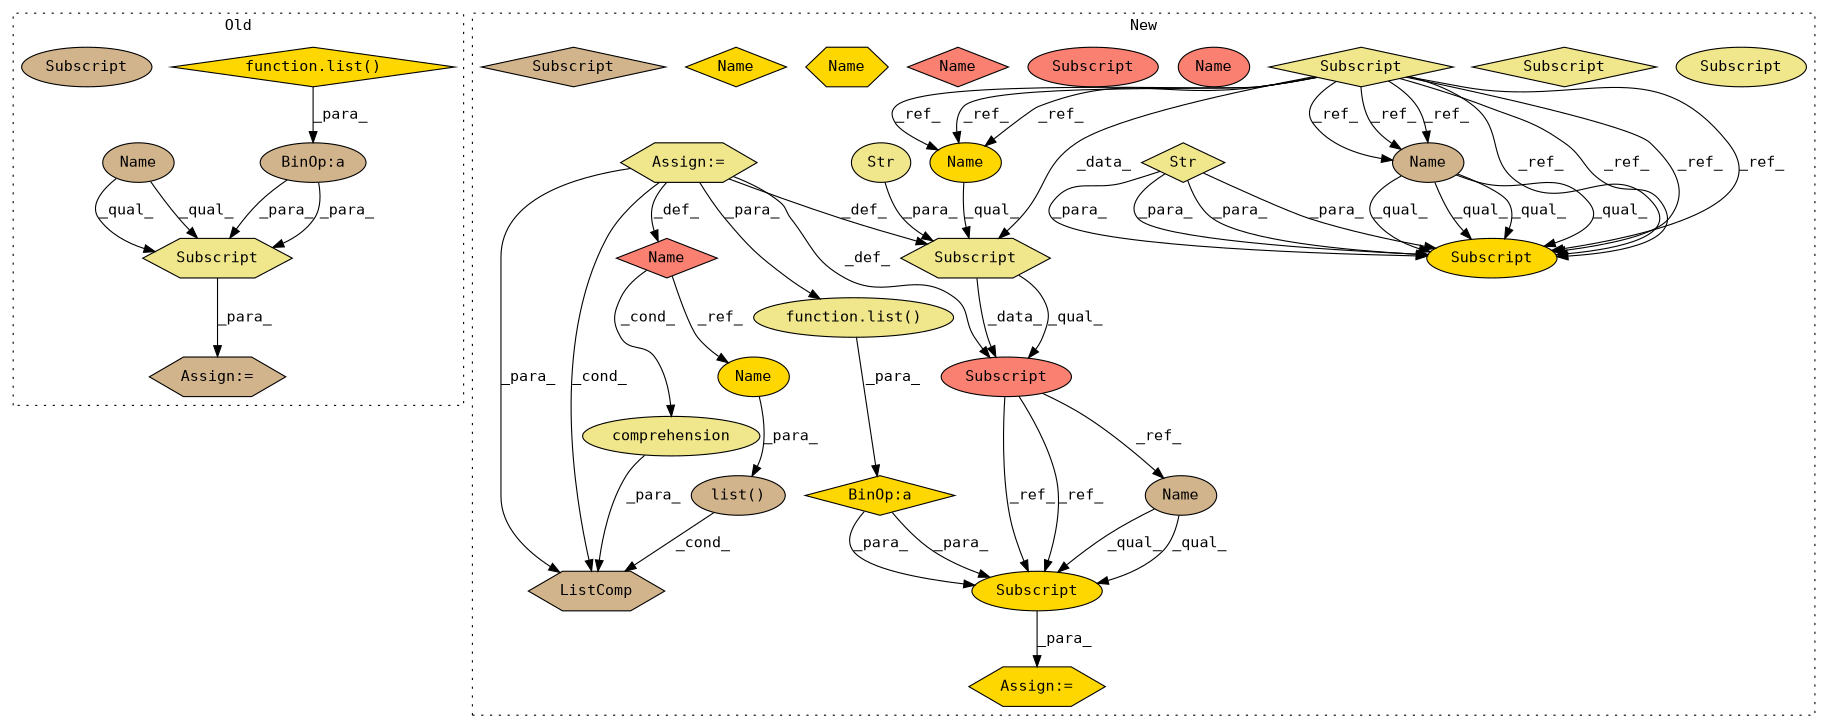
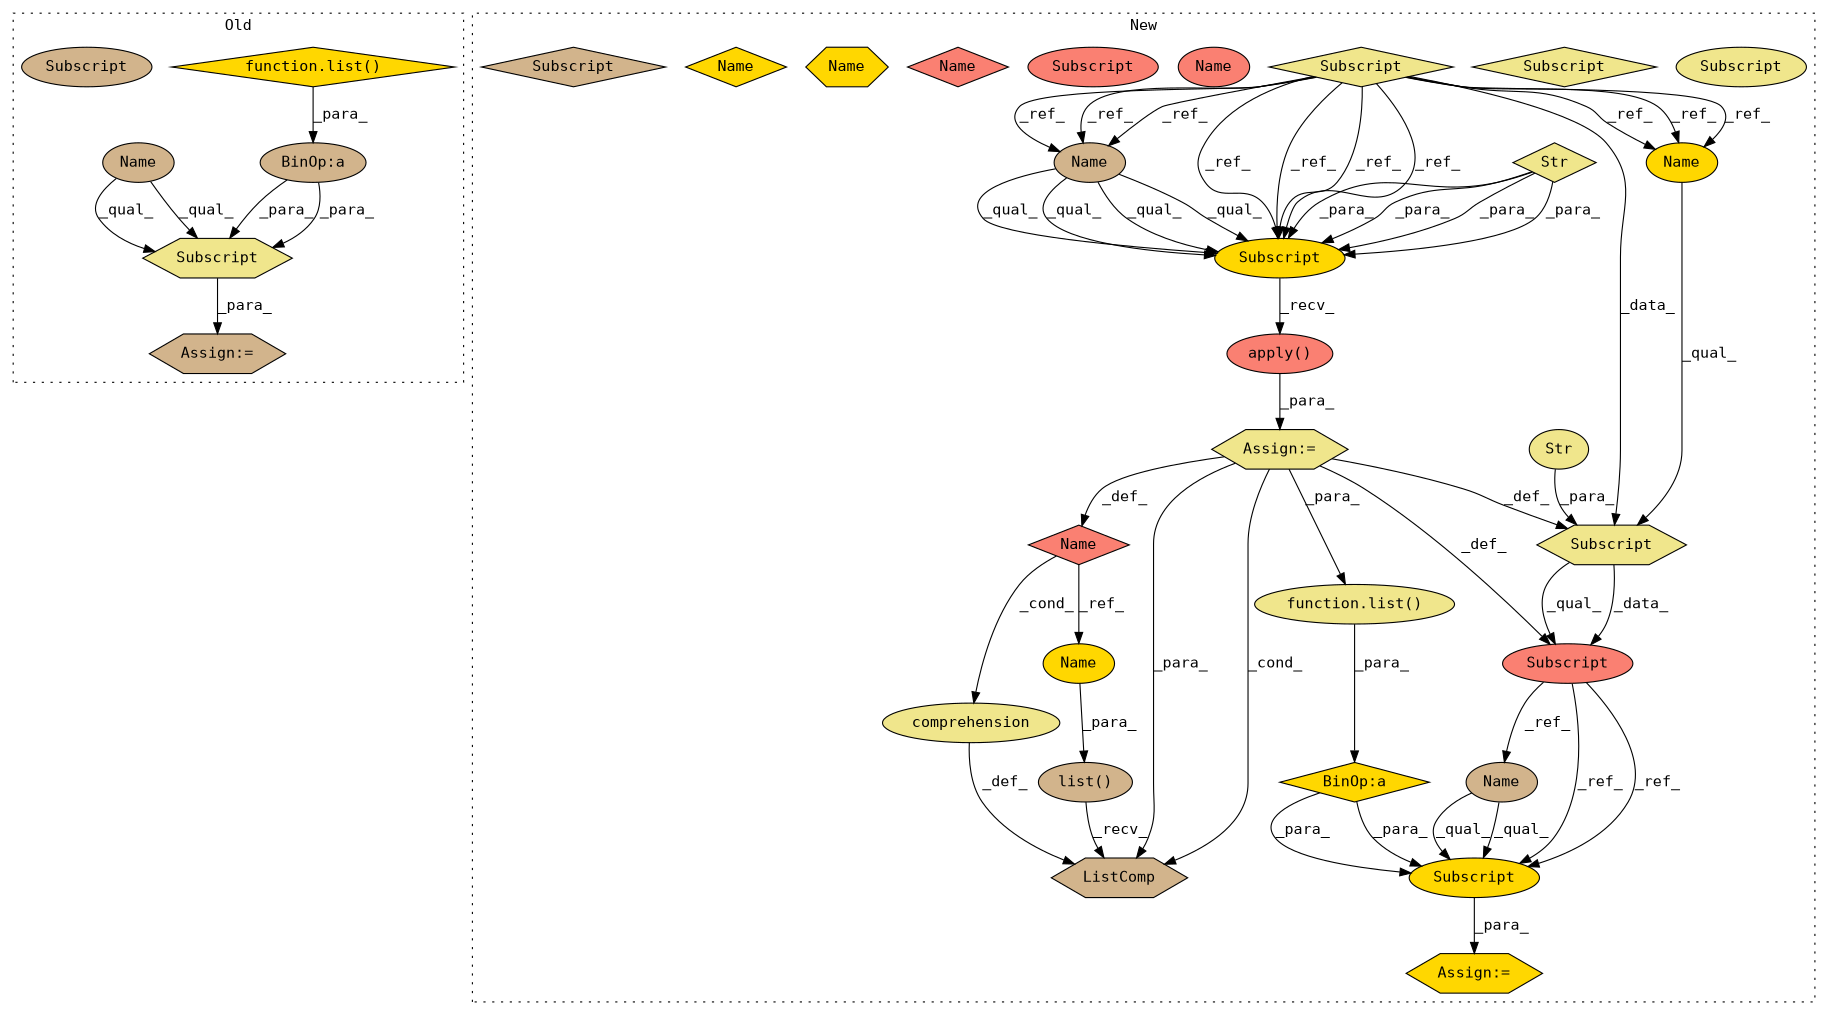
node "apply()": added
edge "comprehension" -> "ListComp": label "_para_" -> "_def_"
edge "list()" -> "ListComp": label "_cond_" -> "_recv_"
